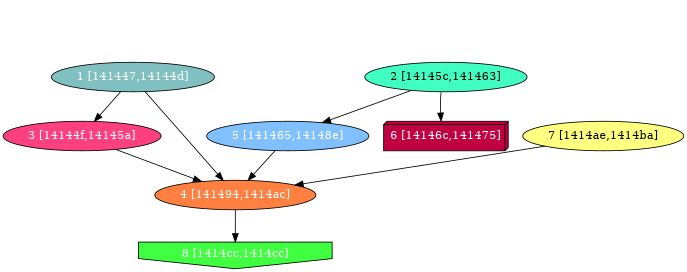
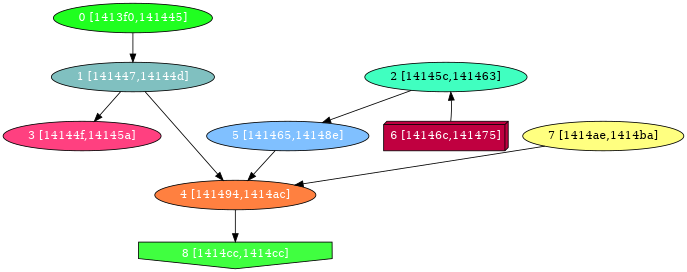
node "0 [1413f0,141445]": added
edge "2 [14145c,141463]" -> "6 [14146c,141475]": reversed
edge "3 [14144f,14145a]" -> "4 [141494,1414ac]": removed
